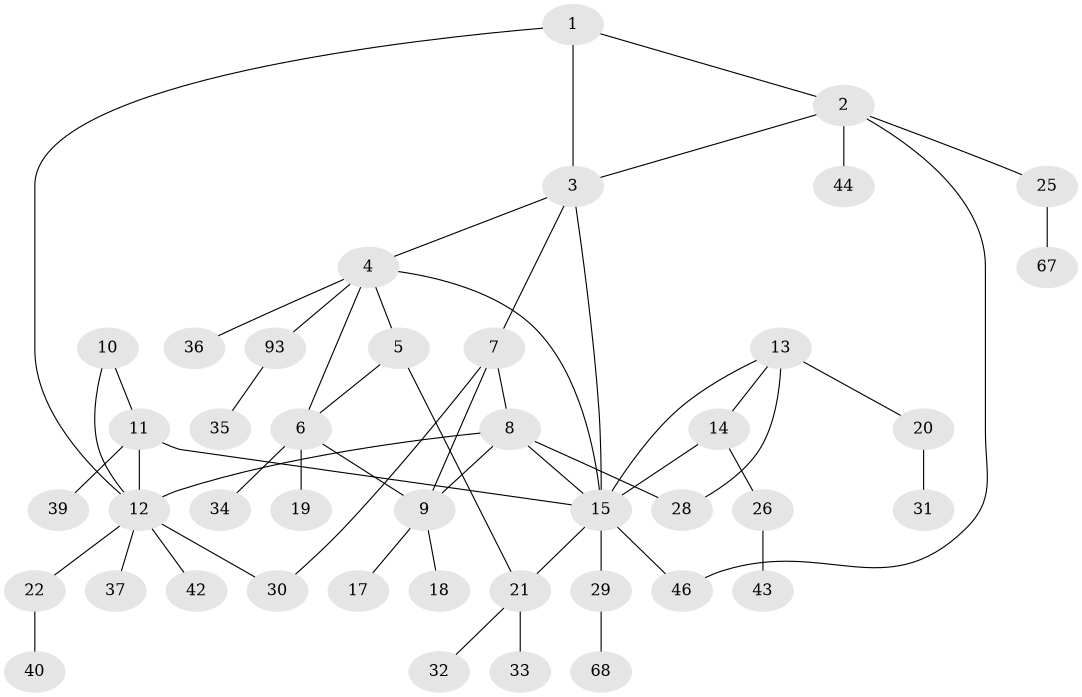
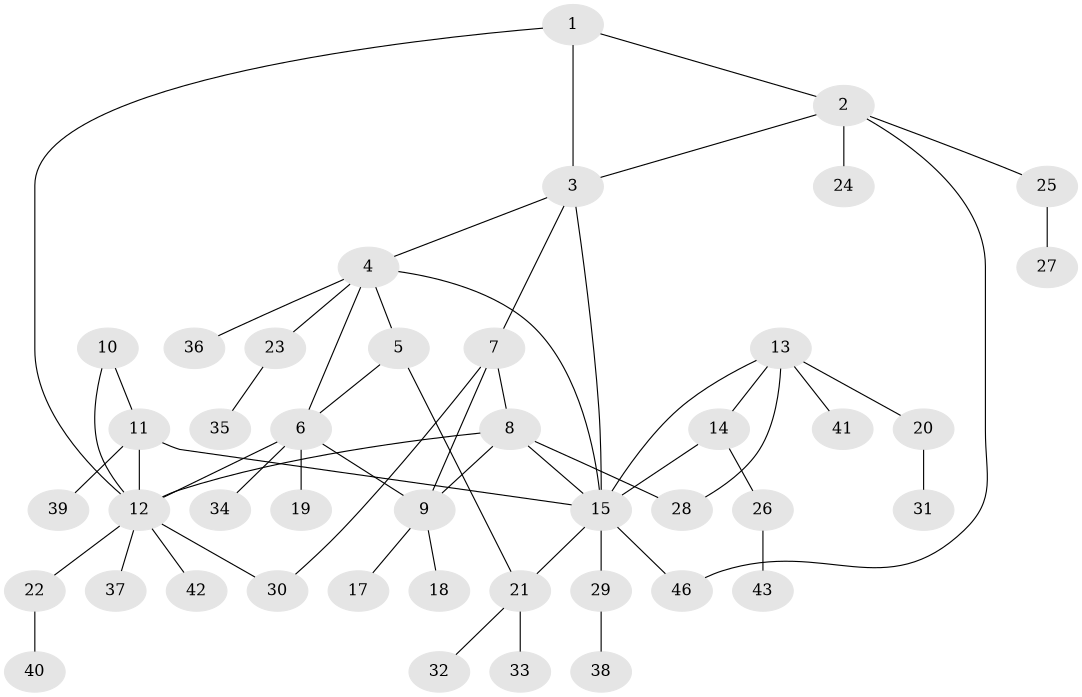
node "44": label "44" -> "24"
node "67": label "67" -> "27"
node "93": label "93" -> "23"
node "41": added
edge "6" -- "12": added
node "68": label "68" -> "38"
